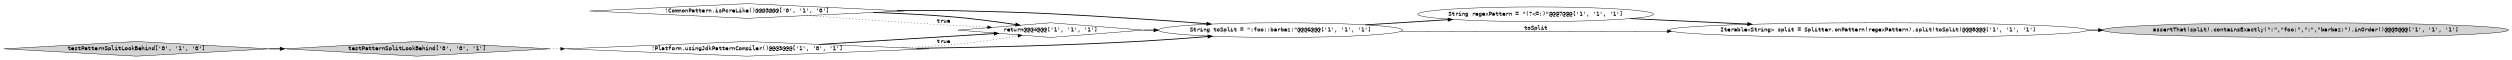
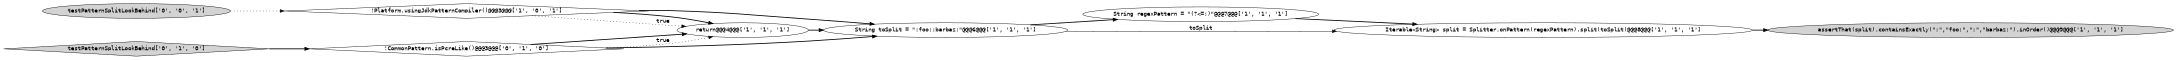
node "return@@@4@@@['1', '1', '1']": shape diamond -> ellipse
edge "testPatternSplitLookBehind['0', '1', '0']" -> "testPatternSplitLookBehind['0', '0', '1']": now "testPatternSplitLookBehind['0', '1', '0']" -> "!CommonPattern.isPcreLike()@@@3@@@['0', '1', '0']"
node "testPatternSplitLookBehind['0', '0', '1']": shape diamond -> ellipse
